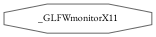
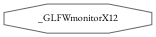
node "_GLFWmonitorX11": label "_GLFWmonitorX11" -> "_GLFWmonitorX12"
